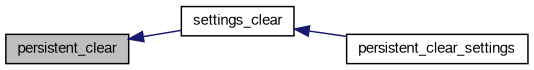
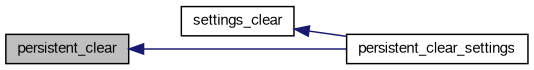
edge "settings_clear" -> "persistent_clear": now "persistent_clear_settings" -> "persistent_clear"
